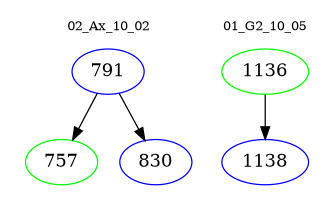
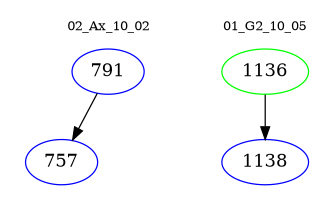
node "757": color green -> blue
node "830": removed
